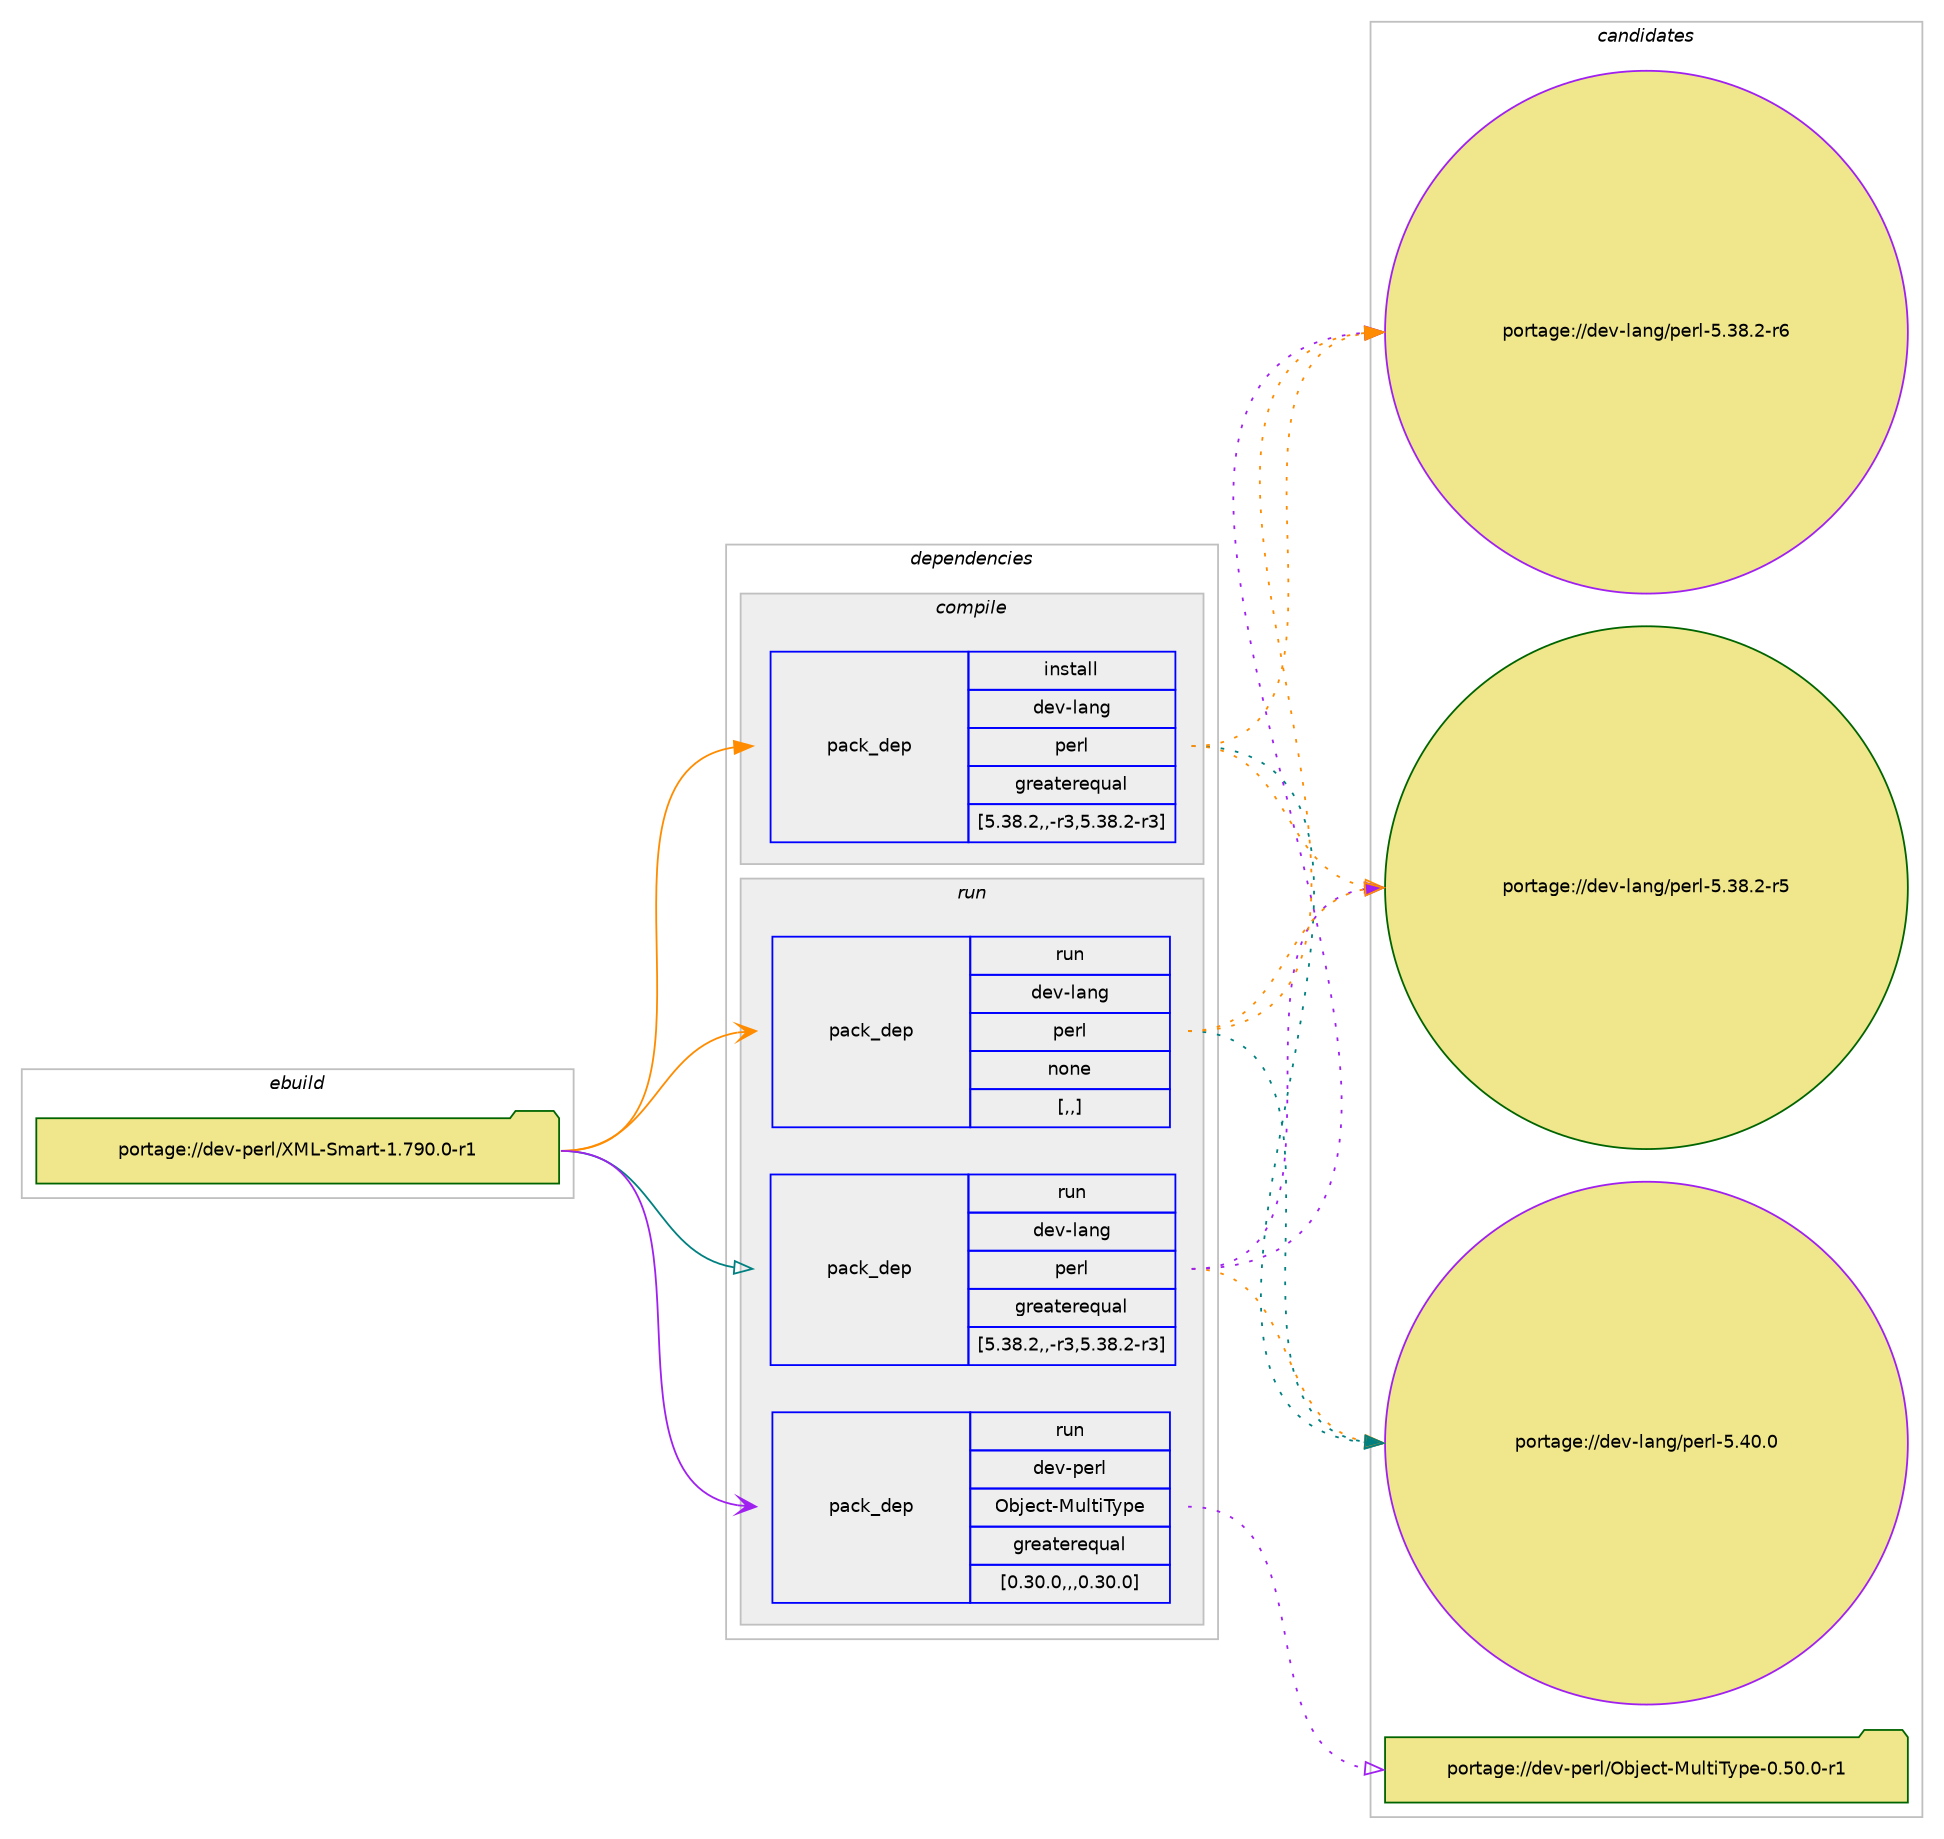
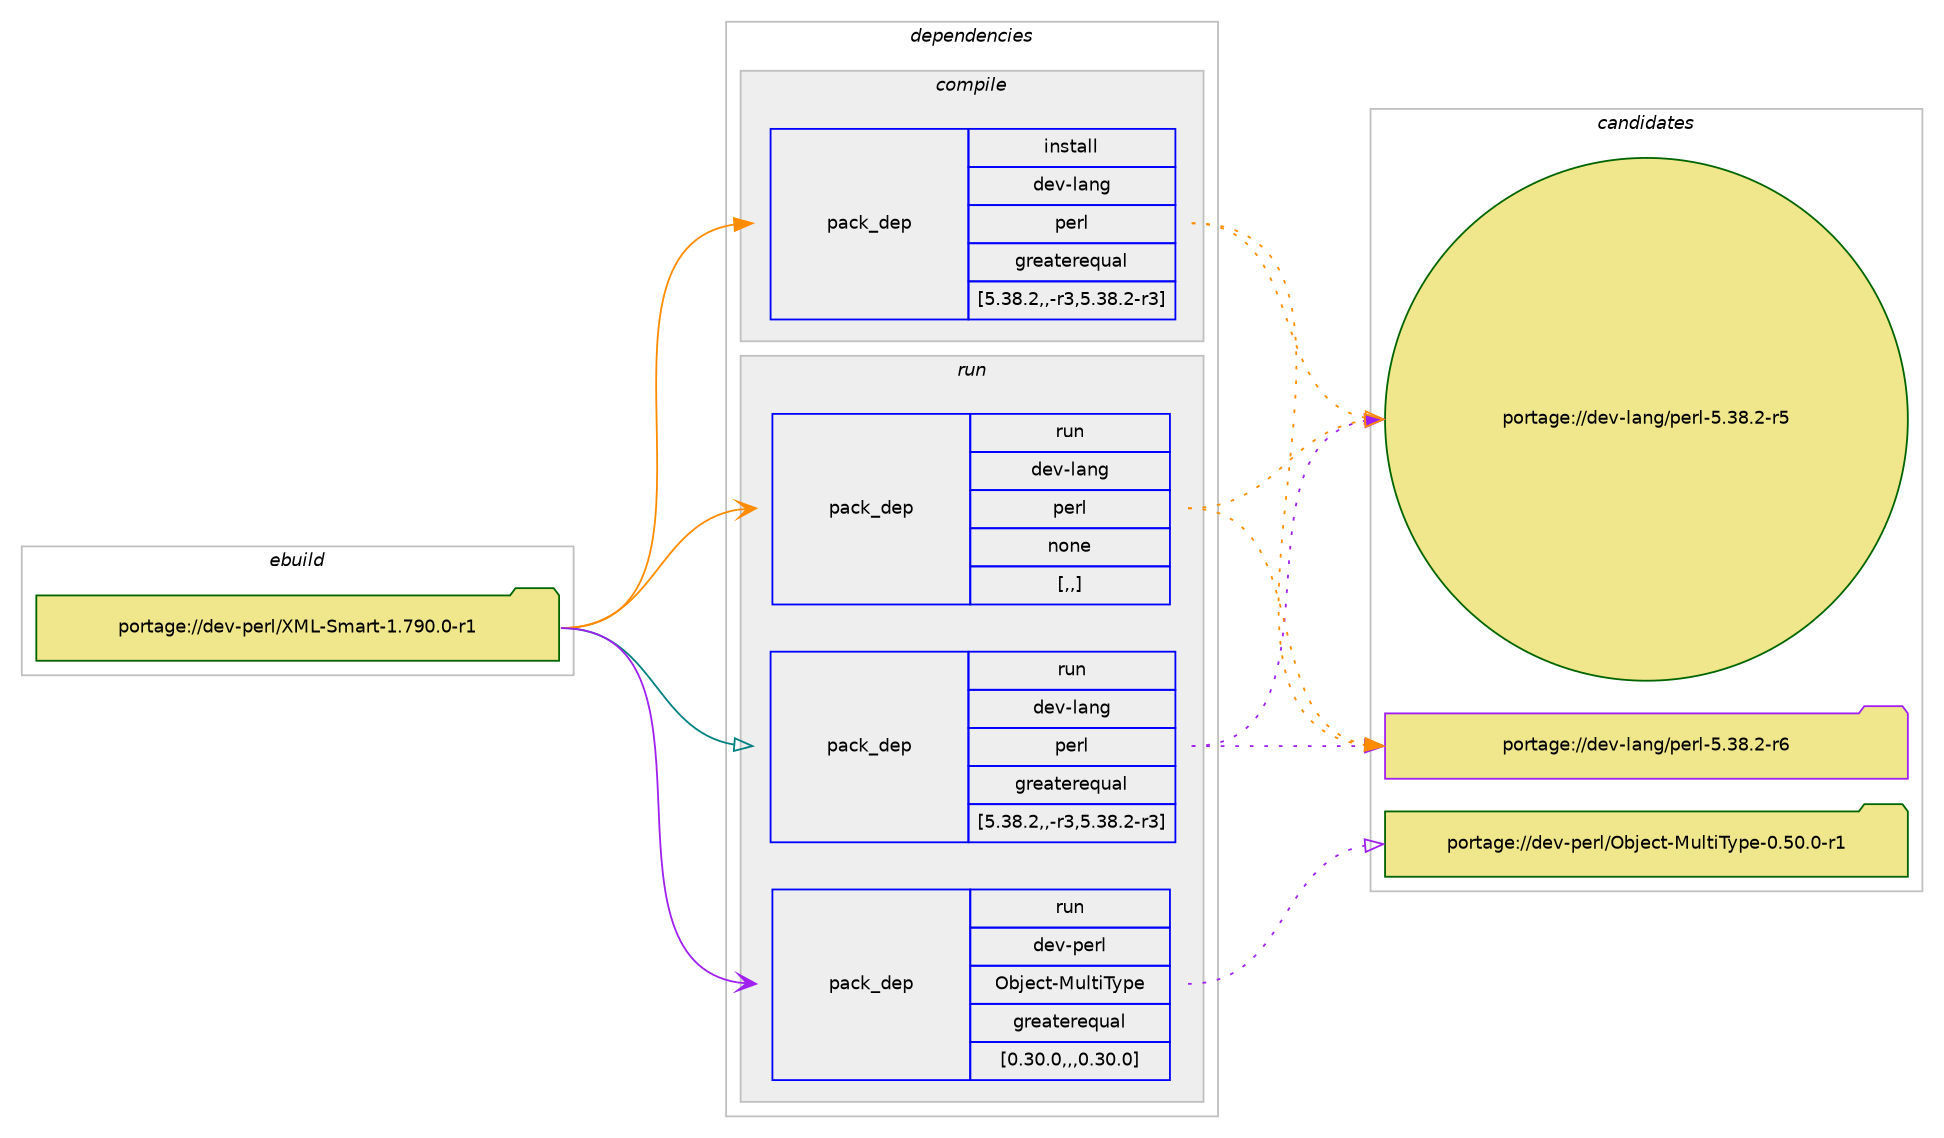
node "portage://dev-lang/perl-5.38.2-r6": shape circle -> folder
node "portage://dev-lang/perl-5.40.0": removed
